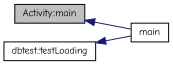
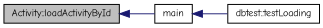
node "Activity::main": label "Activity::main" -> "Activity::loadActivityById"
edge "main" -> "dbtest::testLoading": reversed
